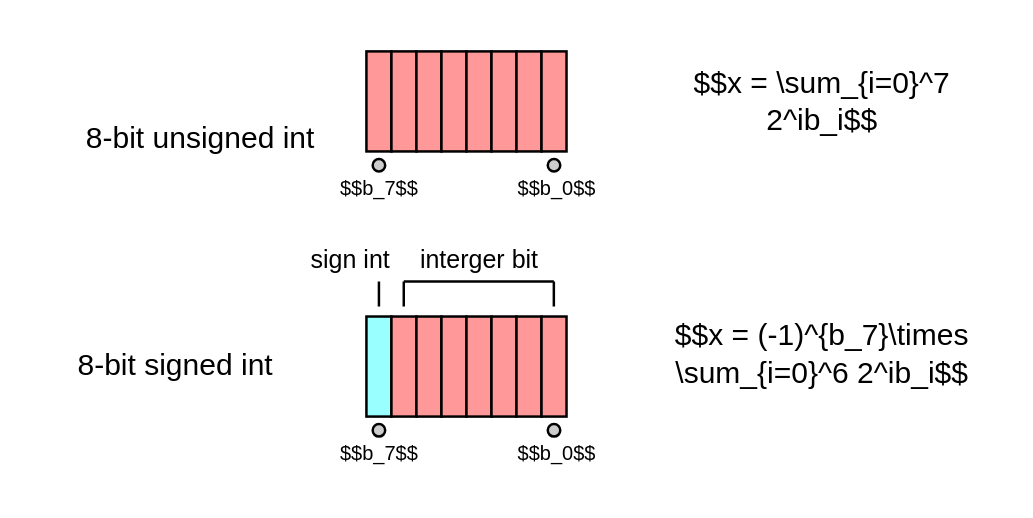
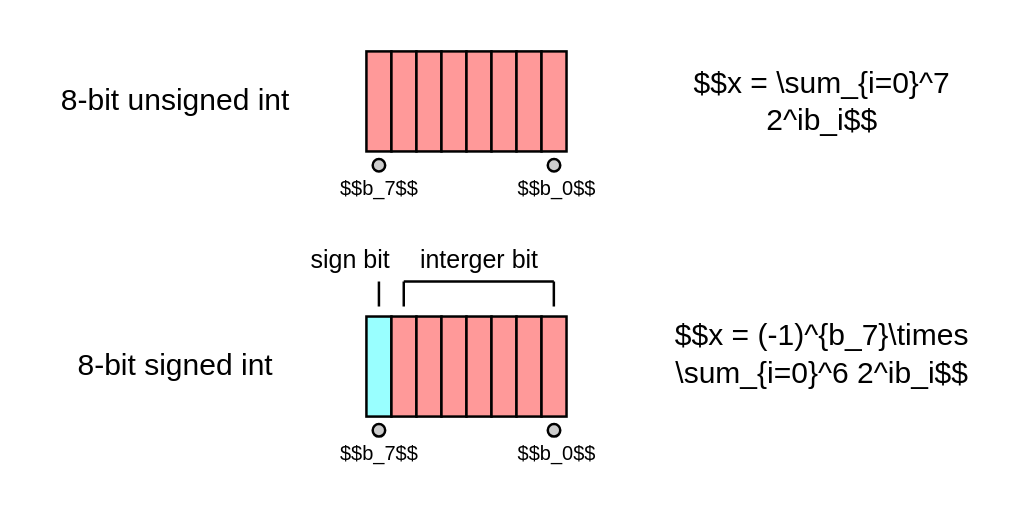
node "8-bit unsigned int": moved (201, 139) -> (176, 101)
node "sign int": label "sign int" -> "sign bit"
